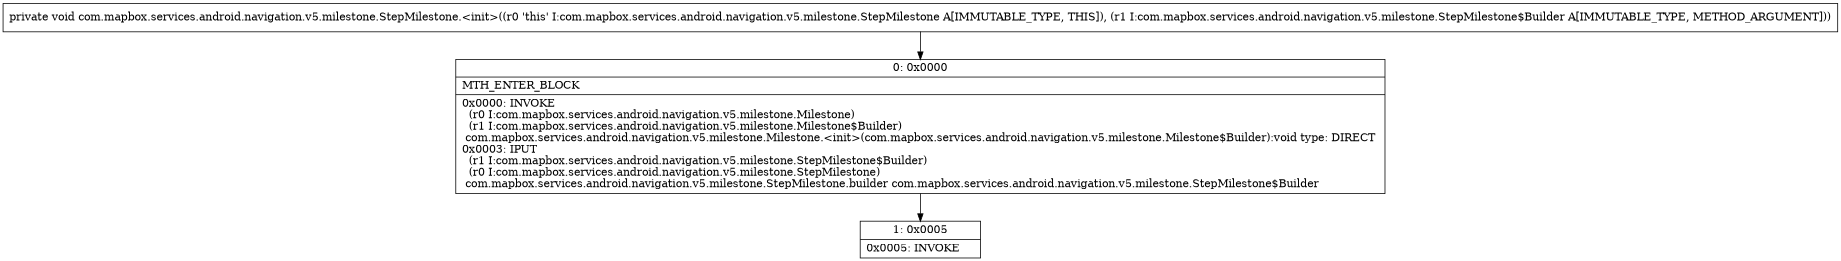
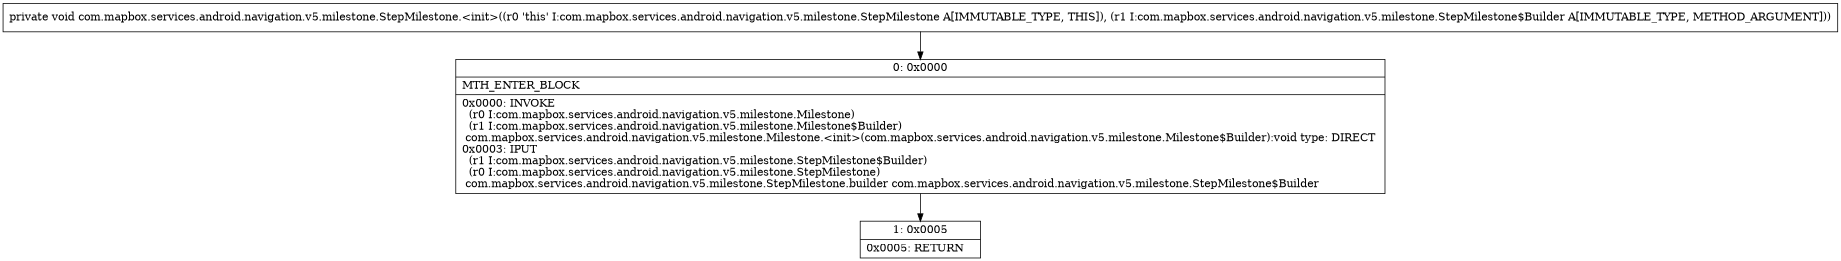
node "1: 0x0005": text "0x0005: INVOKE" -> "0x0005: RETURN"
